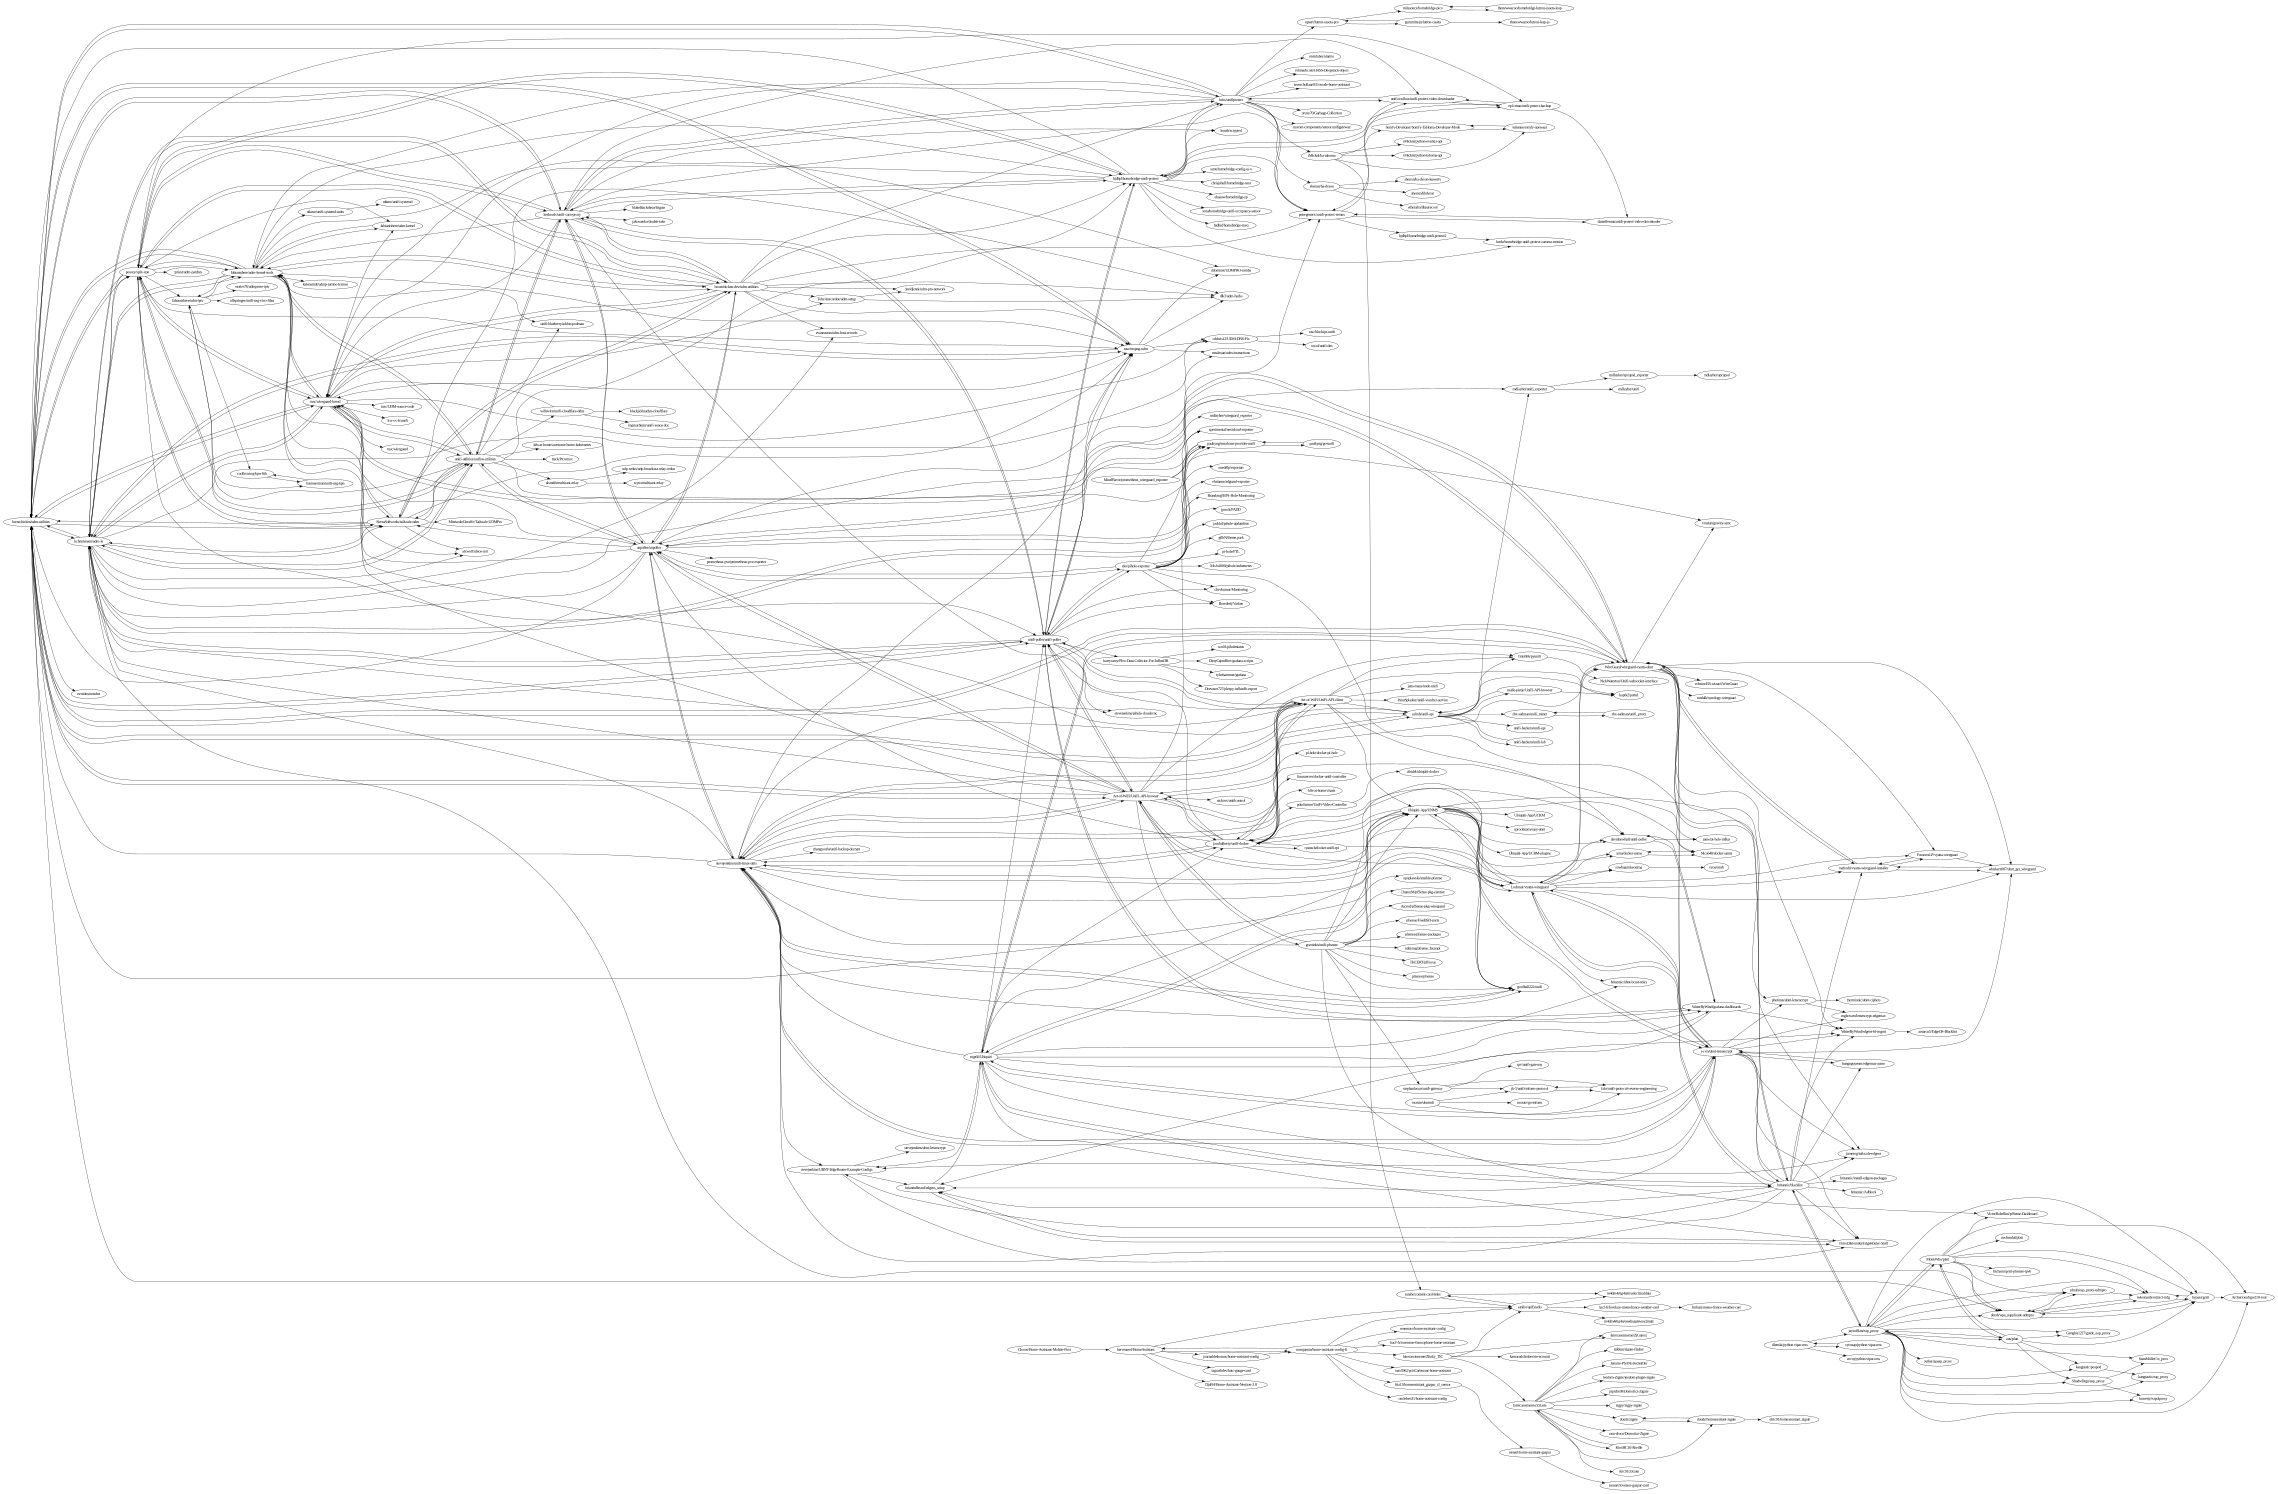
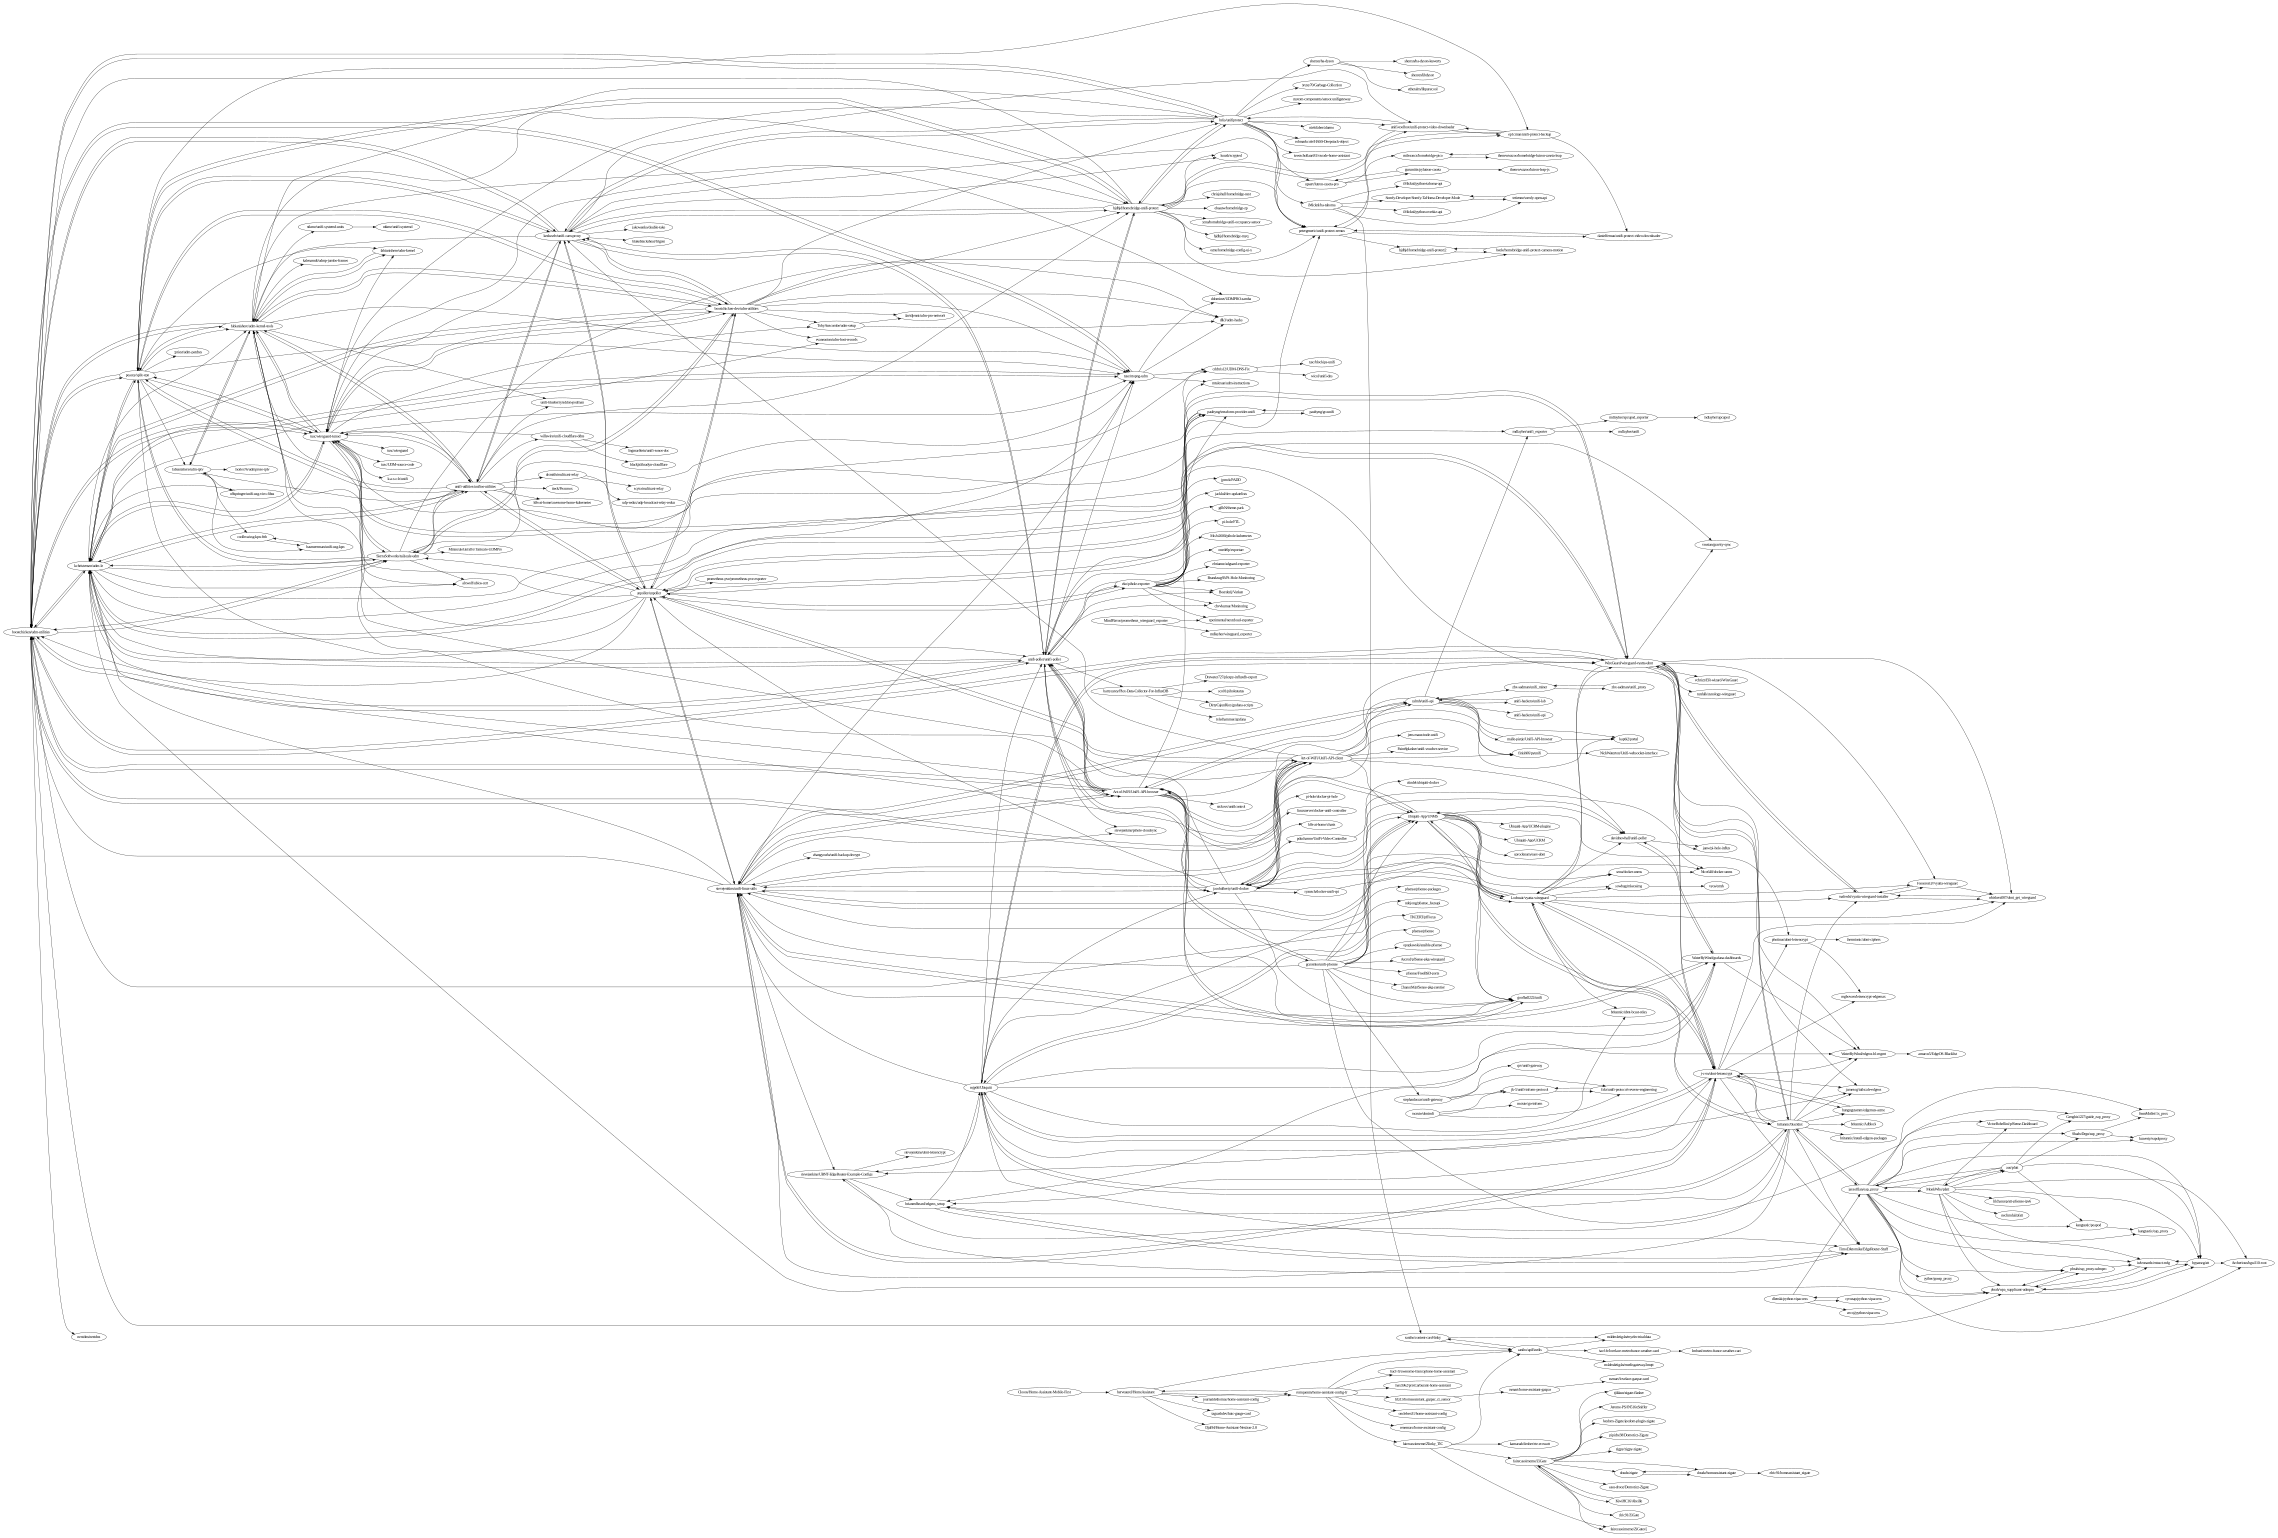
edge "beele/homebridge-unifi-protect-camera-motion" -> "hjdhjd/homebridge-unifi-protect2": added
edge "fabianishere/udm-kernel-tools" -> "kchristensen/udm-le": now "offspringer/unifi-usg-vivo-fibra" -> "kchristensen/udm-le"
node "jacklul/pihole-updatelists": label "jacklul/pihole-updatelists" -> "jacklul/dev-updatelists"
edge "Nico640/docker-unms" -> "oznu/docker-unms": removed
